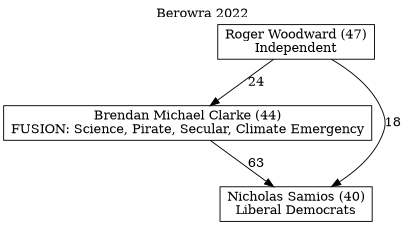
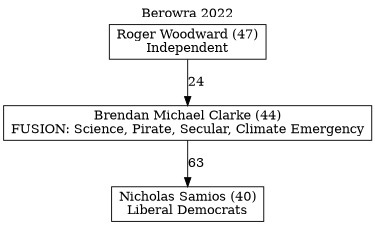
edge "Roger Woodward (47) Independent" -> "Nicholas Samios (40) Liberal Democrats": removed, label "18"
